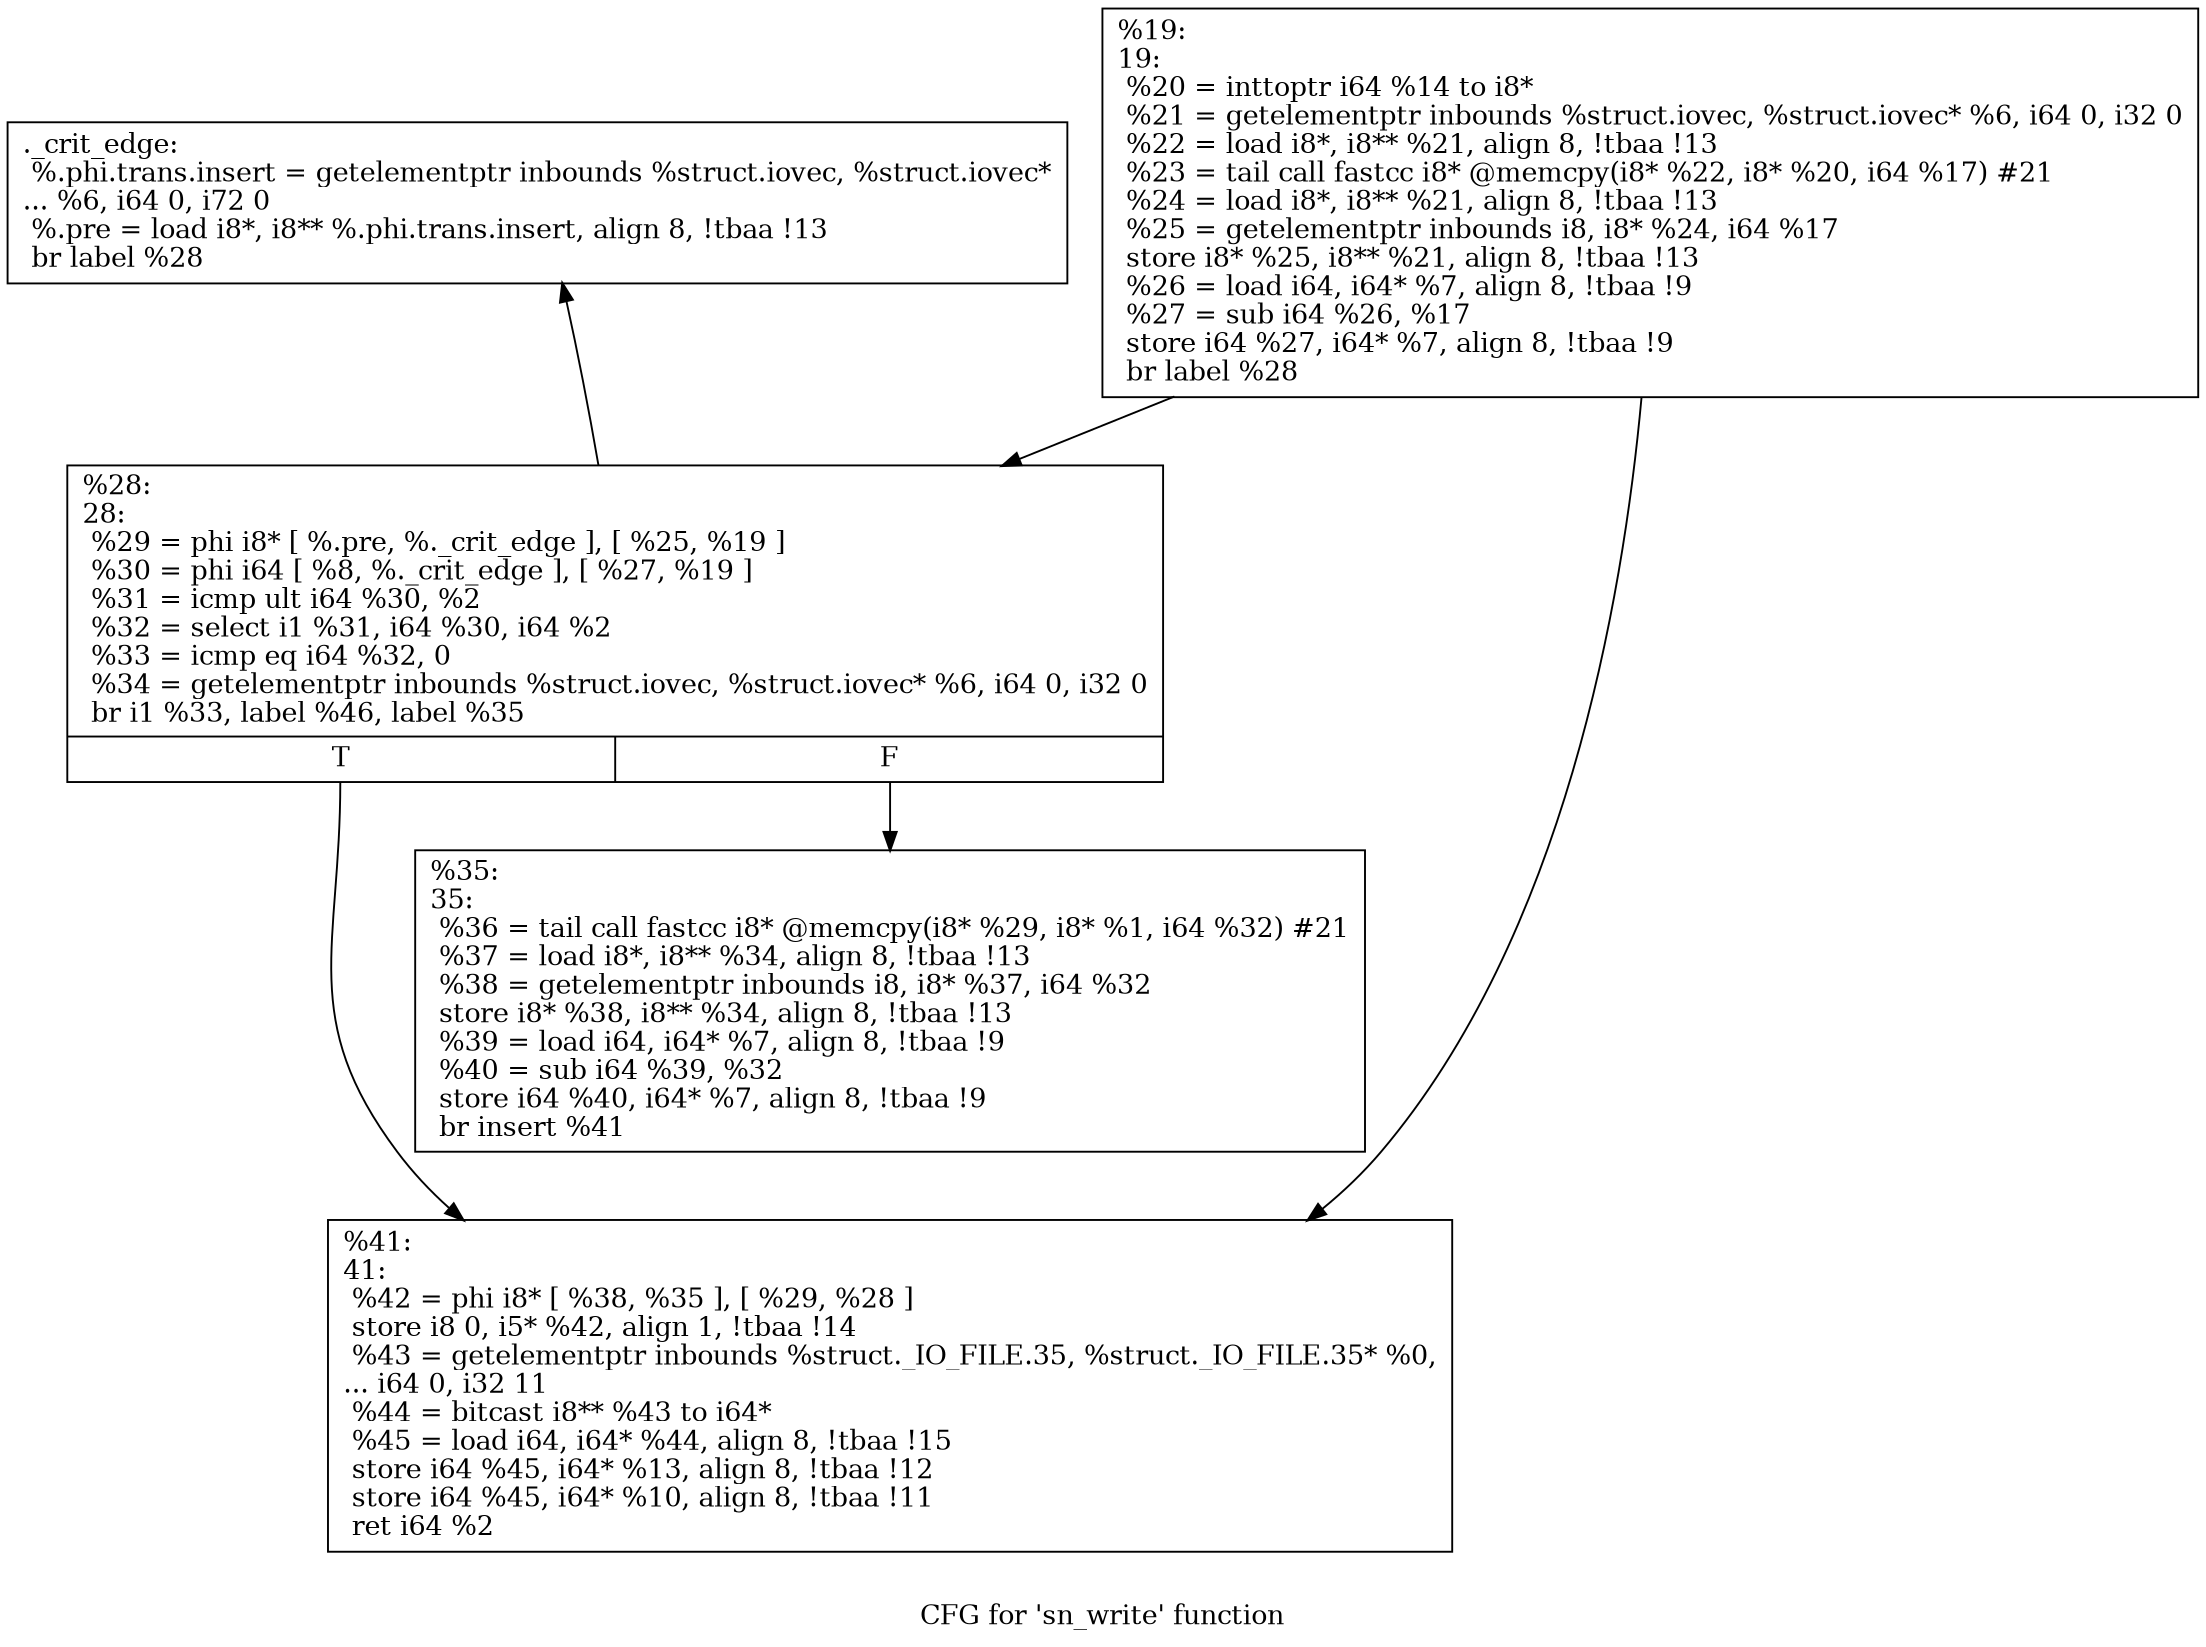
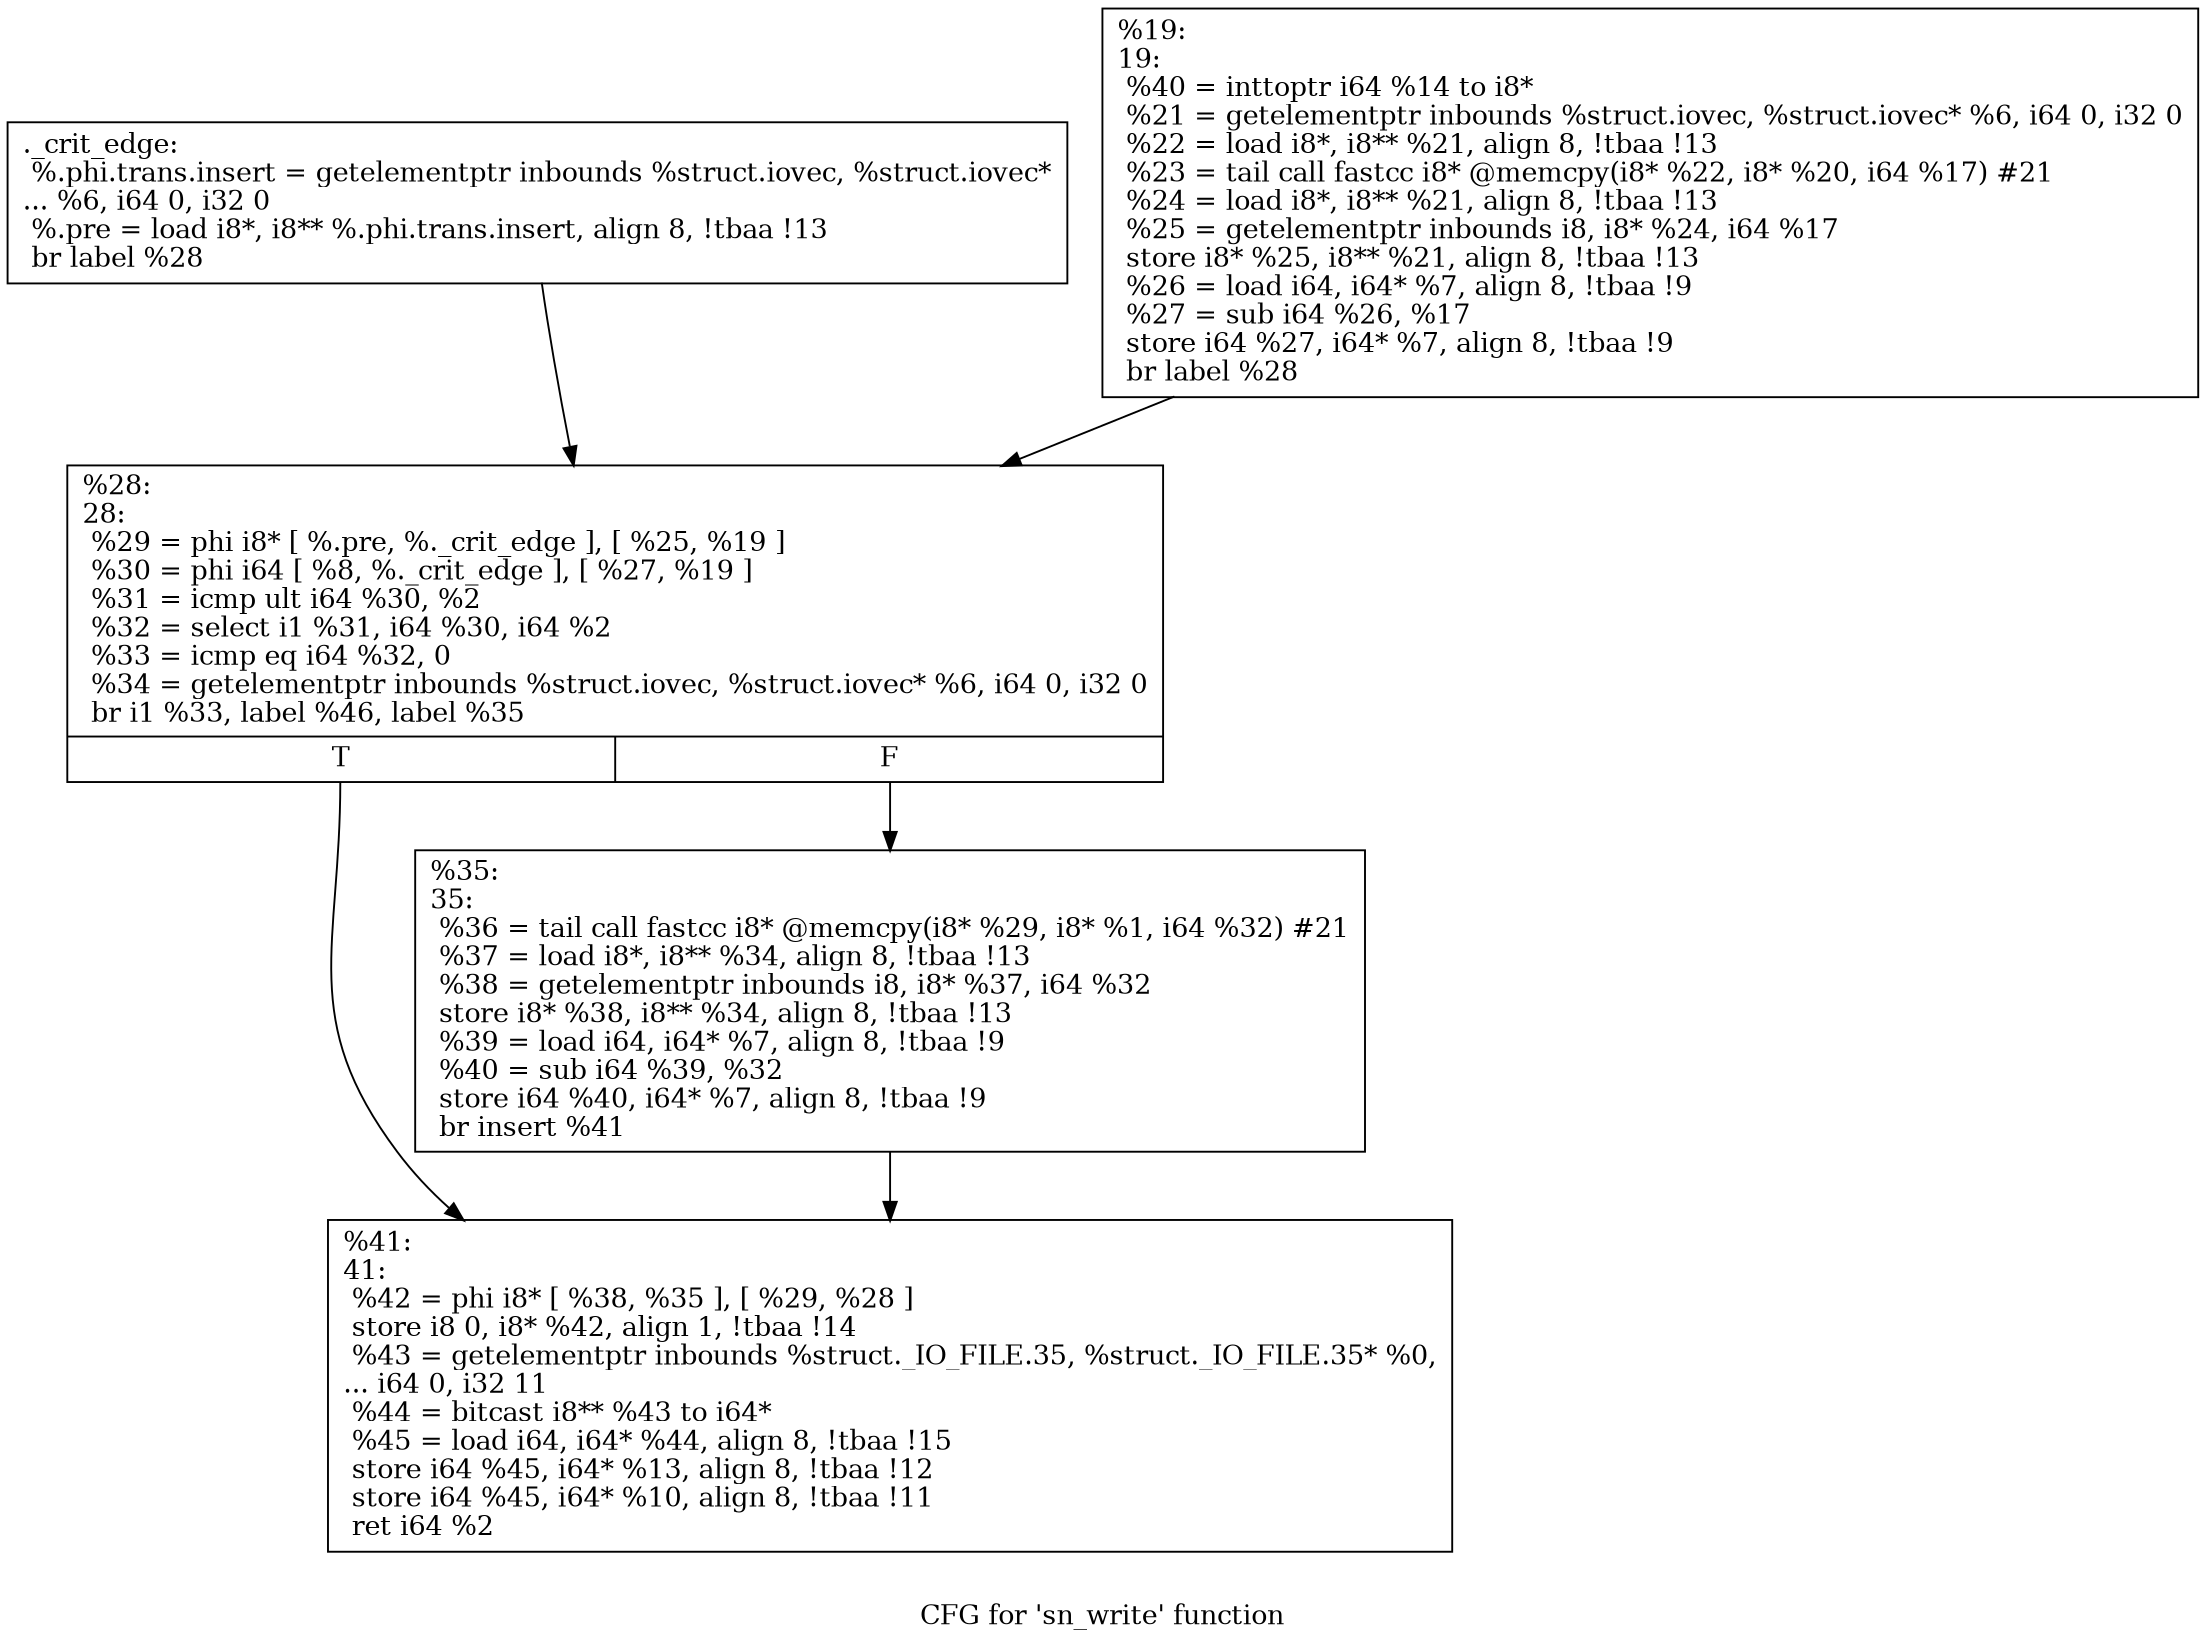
node "%19:": text "%20 = inttoptr i64 %14 to i8*" -> "%40 = inttoptr i64 %14 to i8*"
node "._crit_edge:": text "... %6, i64 0, i72 0" -> "... %6, i64 0, i32 0"
edge "%28:" -> "._crit_edge:": reversed
edge "%19:" -> "%41:": now "%35:" -> "%41:"
node "%41:": text "store i8 0, i5* %42, align 1, !tbaa !14" -> "store i8 0, i8* %42, align 1, !tbaa !14"
